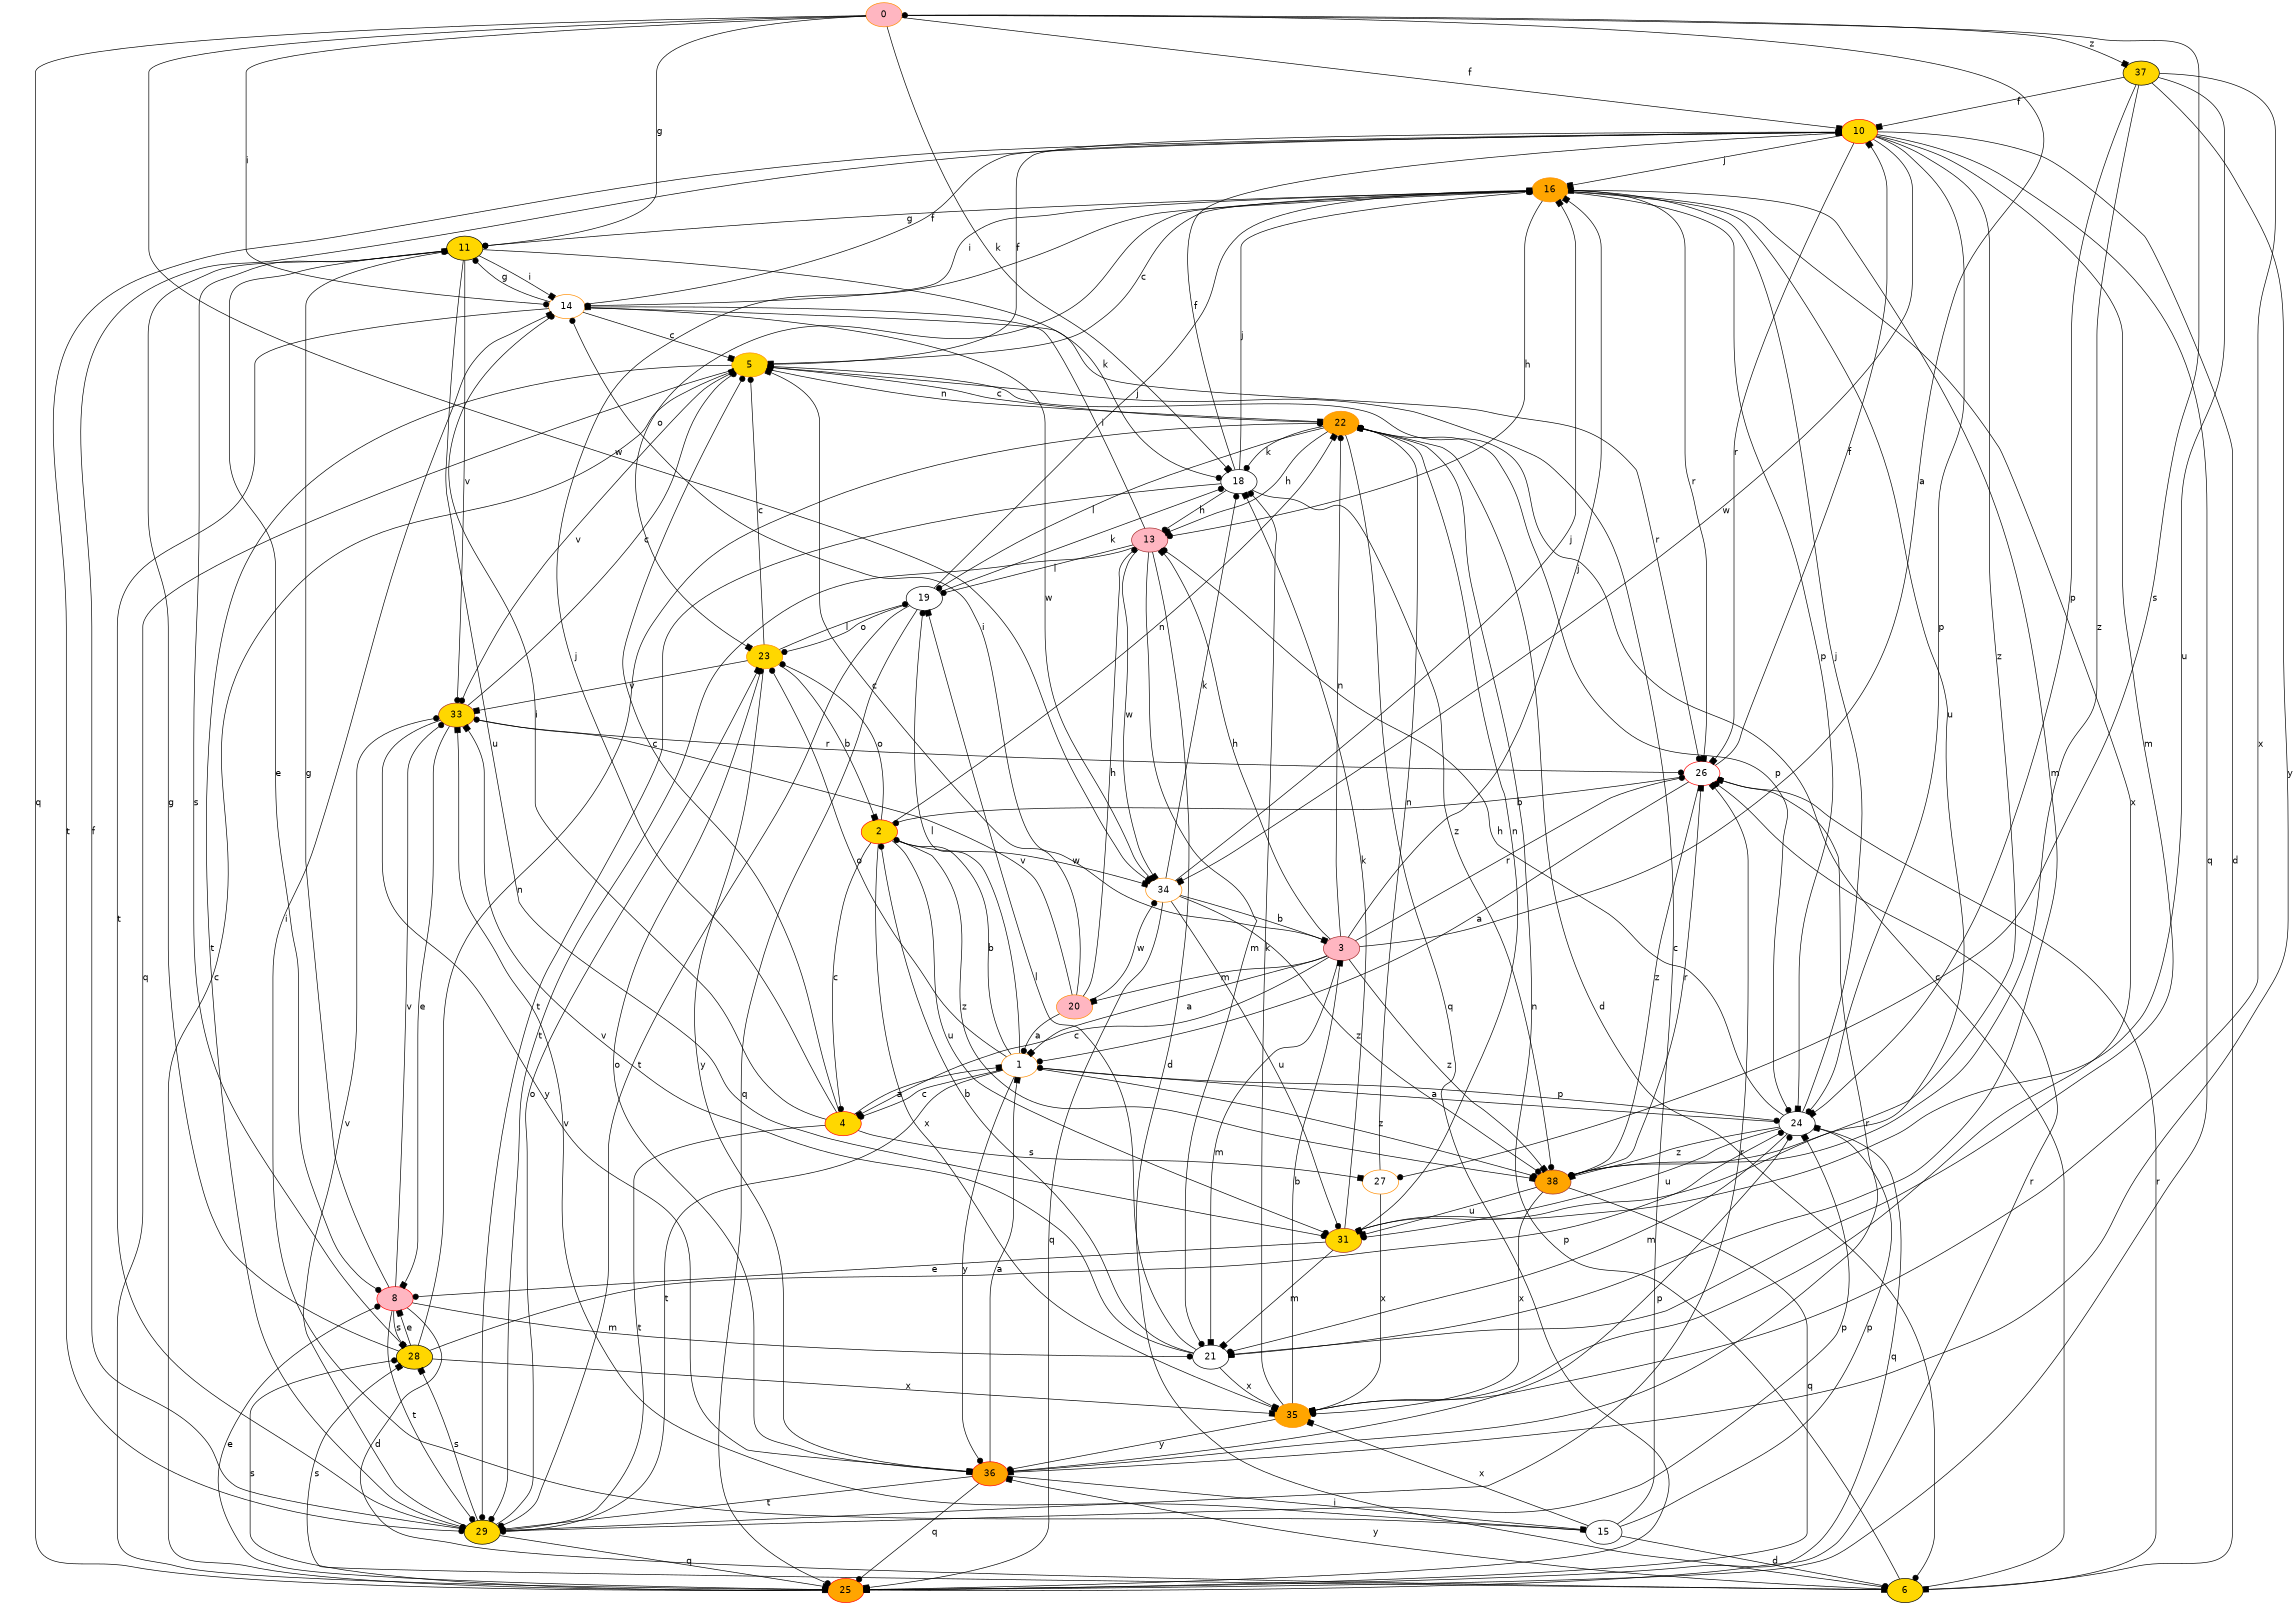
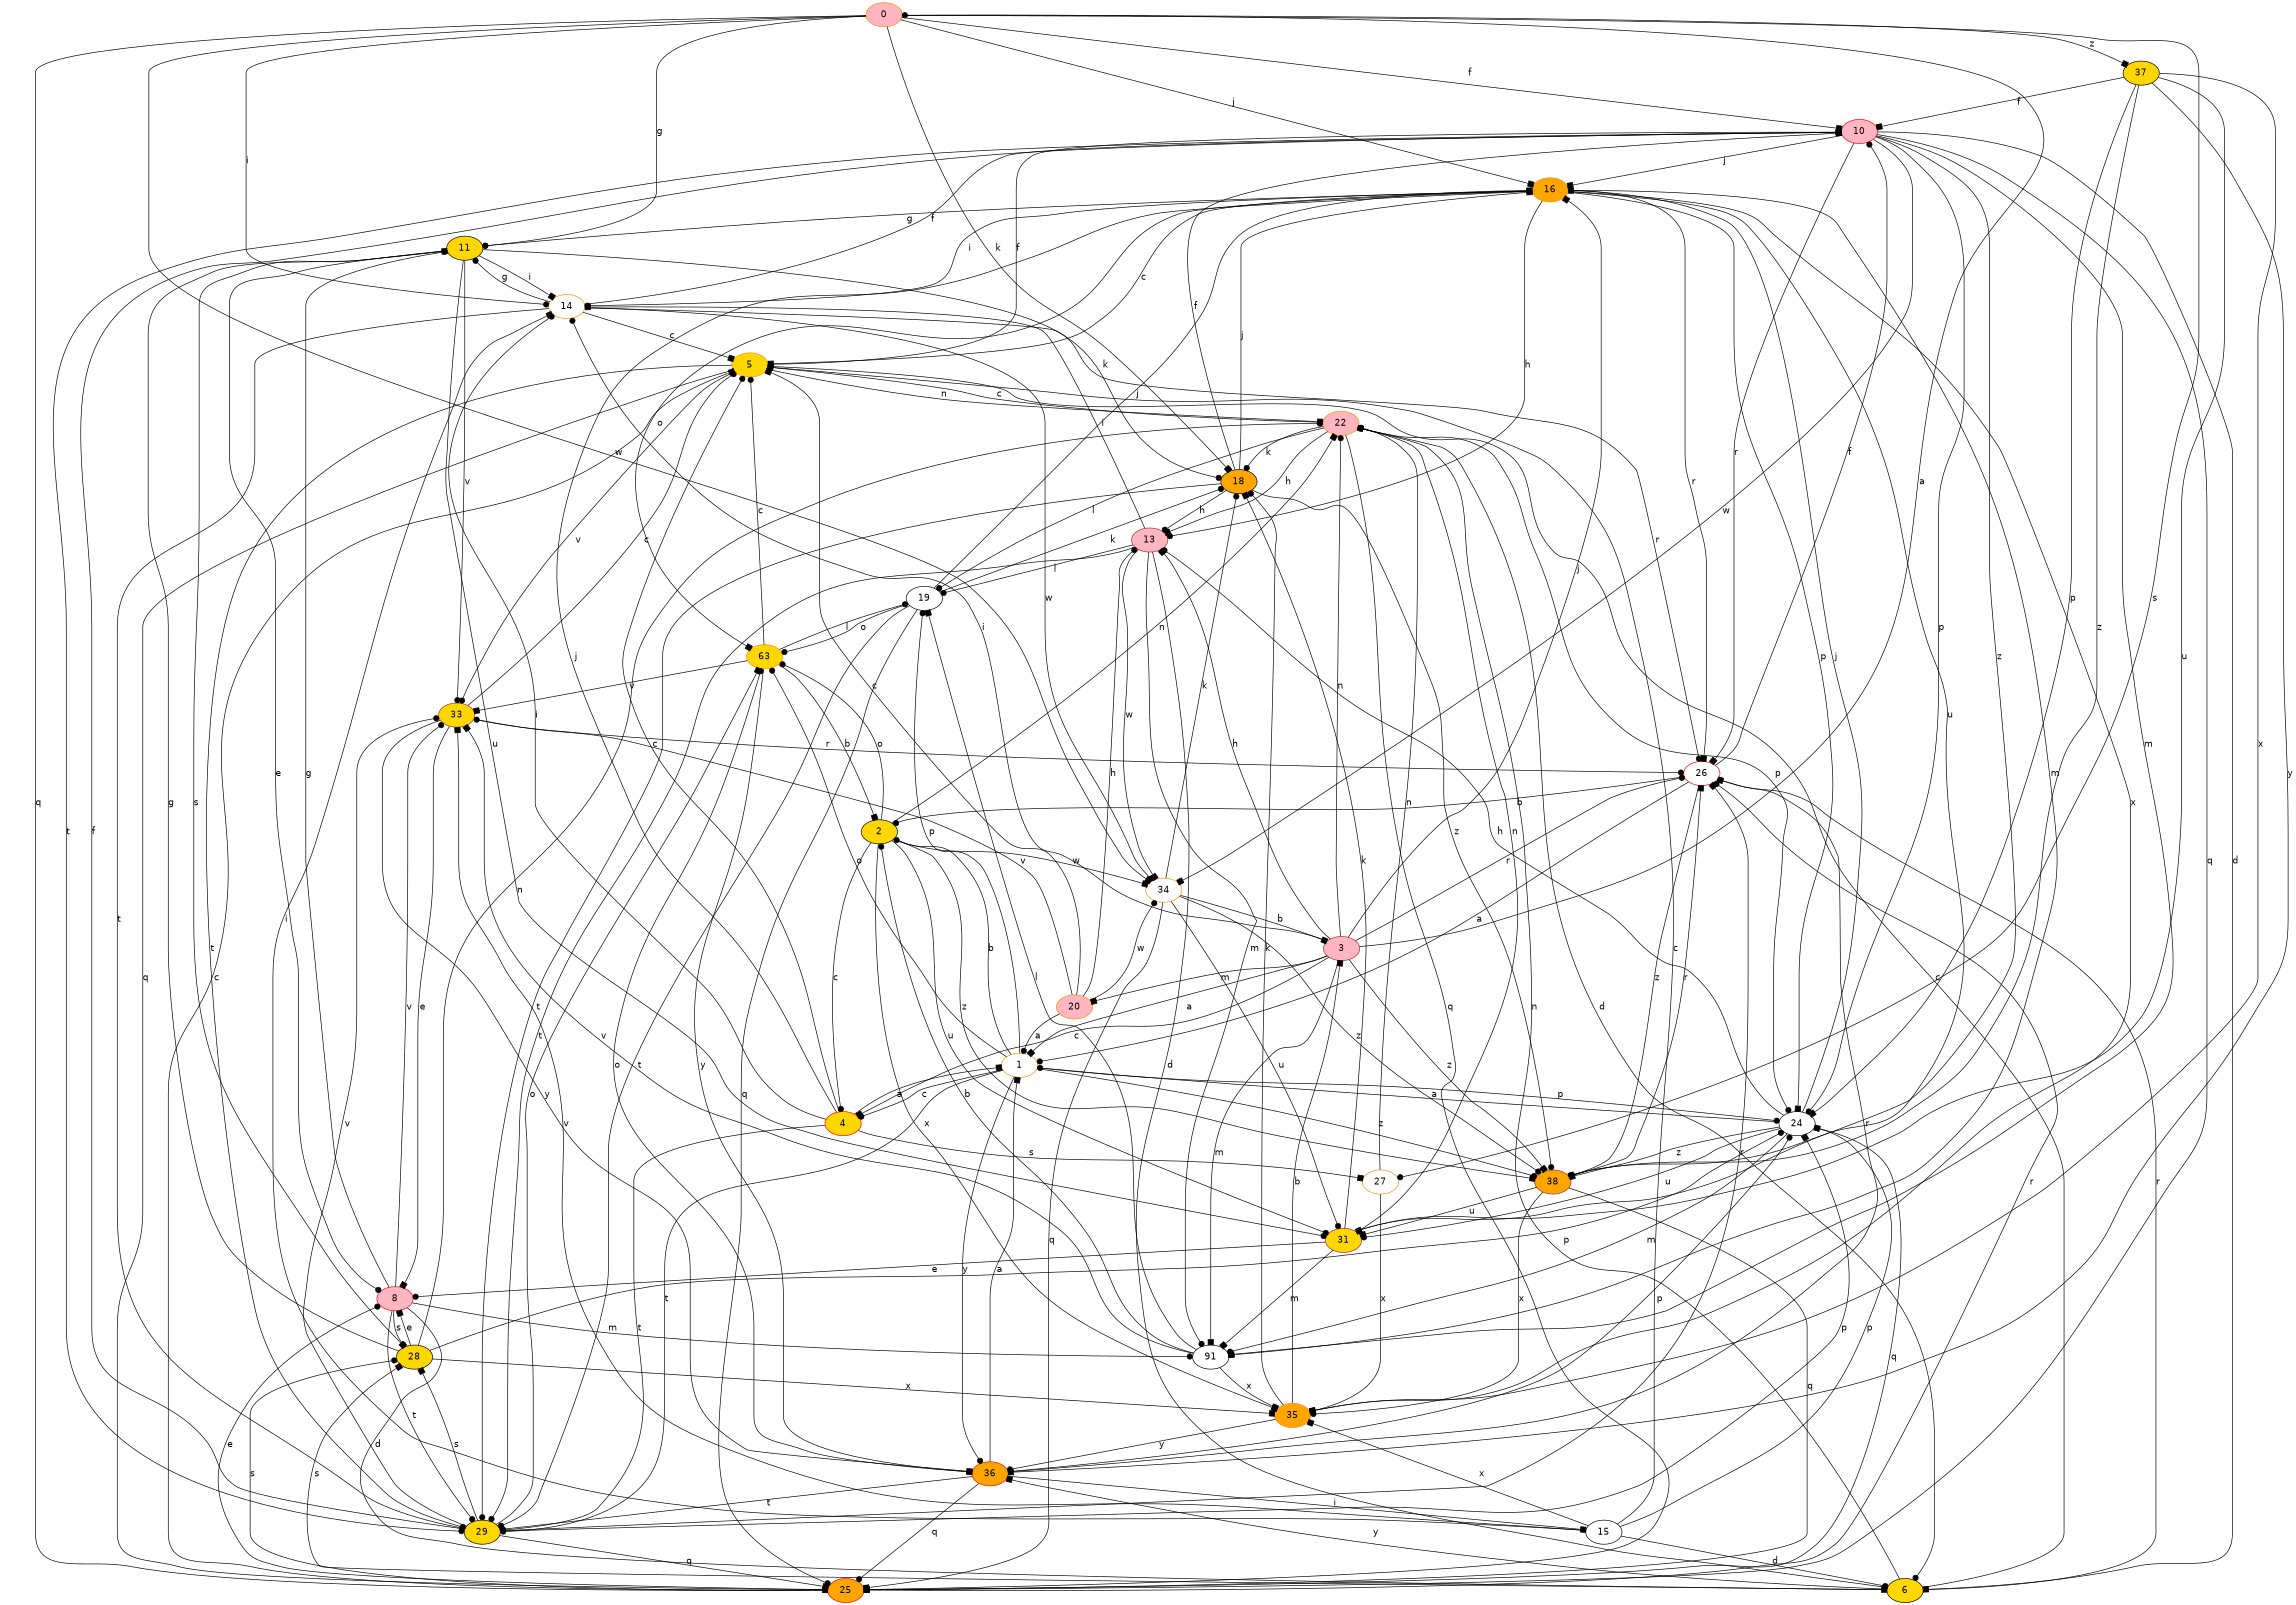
node "10": fillcolor gold -> lightpink
edge "18" -> "16": arrowhead dot -> box
node "22": fillcolor orange -> lightpink
edge "26" -> "10": arrowhead box -> dot
node "18": fillcolor white -> orange
edge "34" -> "16": now "0" -> "16"
node "23": label "23" -> "63"
edge "37" -> "38": arrowhead dot -> box
node "2": color red -> black
edge "1" -> "19": label "l" -> "p"
node "21": label "21" -> "91"
